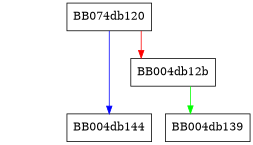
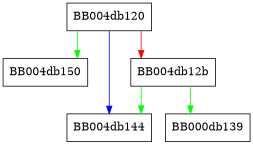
node "BB074db120": label "BB074db120" -> "BB004db120"
node "BB004db150": added
edge "BB004db12b" -> "BB004db144": added
node "BB004db139": label "BB004db139" -> "BB000db139"
